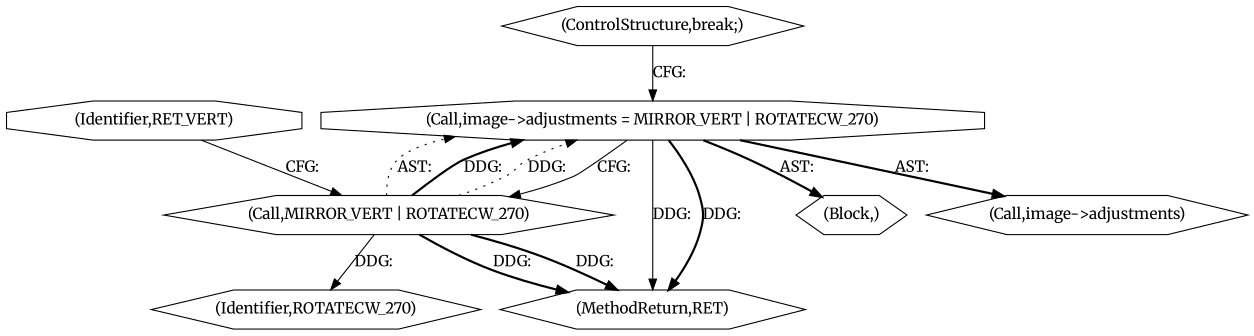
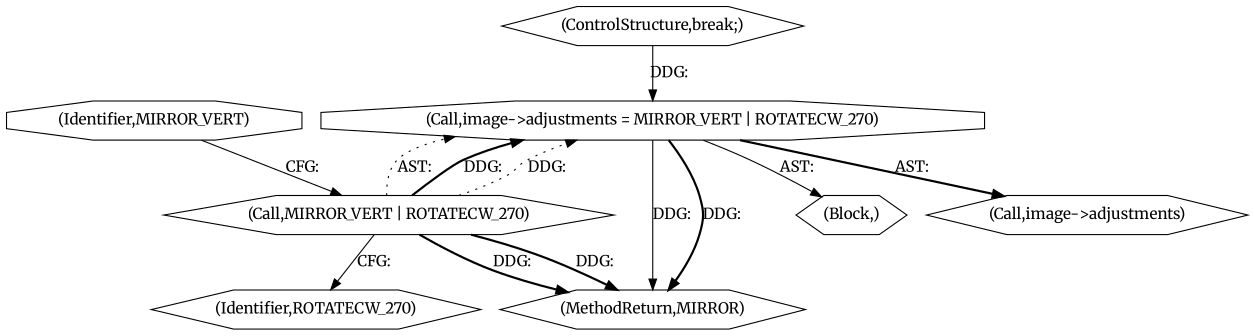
edge "(ControlStructure,break;)" -> "(Call,image->adjustments = MIRROR_VERT | ROTATECW_270)": label "CFG: " -> "DDG: "
node "(Identifier,RET_VERT)": label "(Identifier,RET_VERT)" -> "(Identifier,MIRROR_VERT)"
edge "(Call,image->adjustments = MIRROR_VERT | ROTATECW_270)" -> "(Block,)": style bold -> solid
edge "(Call,image->adjustments = MIRROR_VERT | ROTATECW_270)" -> "(Call,MIRROR_VERT | ROTATECW_270)": removed, label "CFG:"
edge "(Call,MIRROR_VERT | ROTATECW_270)" -> "(Identifier,ROTATECW_270)": label "DDG: " -> "CFG: "
node "(MethodReturn,RET)": label "(MethodReturn,RET)" -> "(MethodReturn,MIRROR)"
